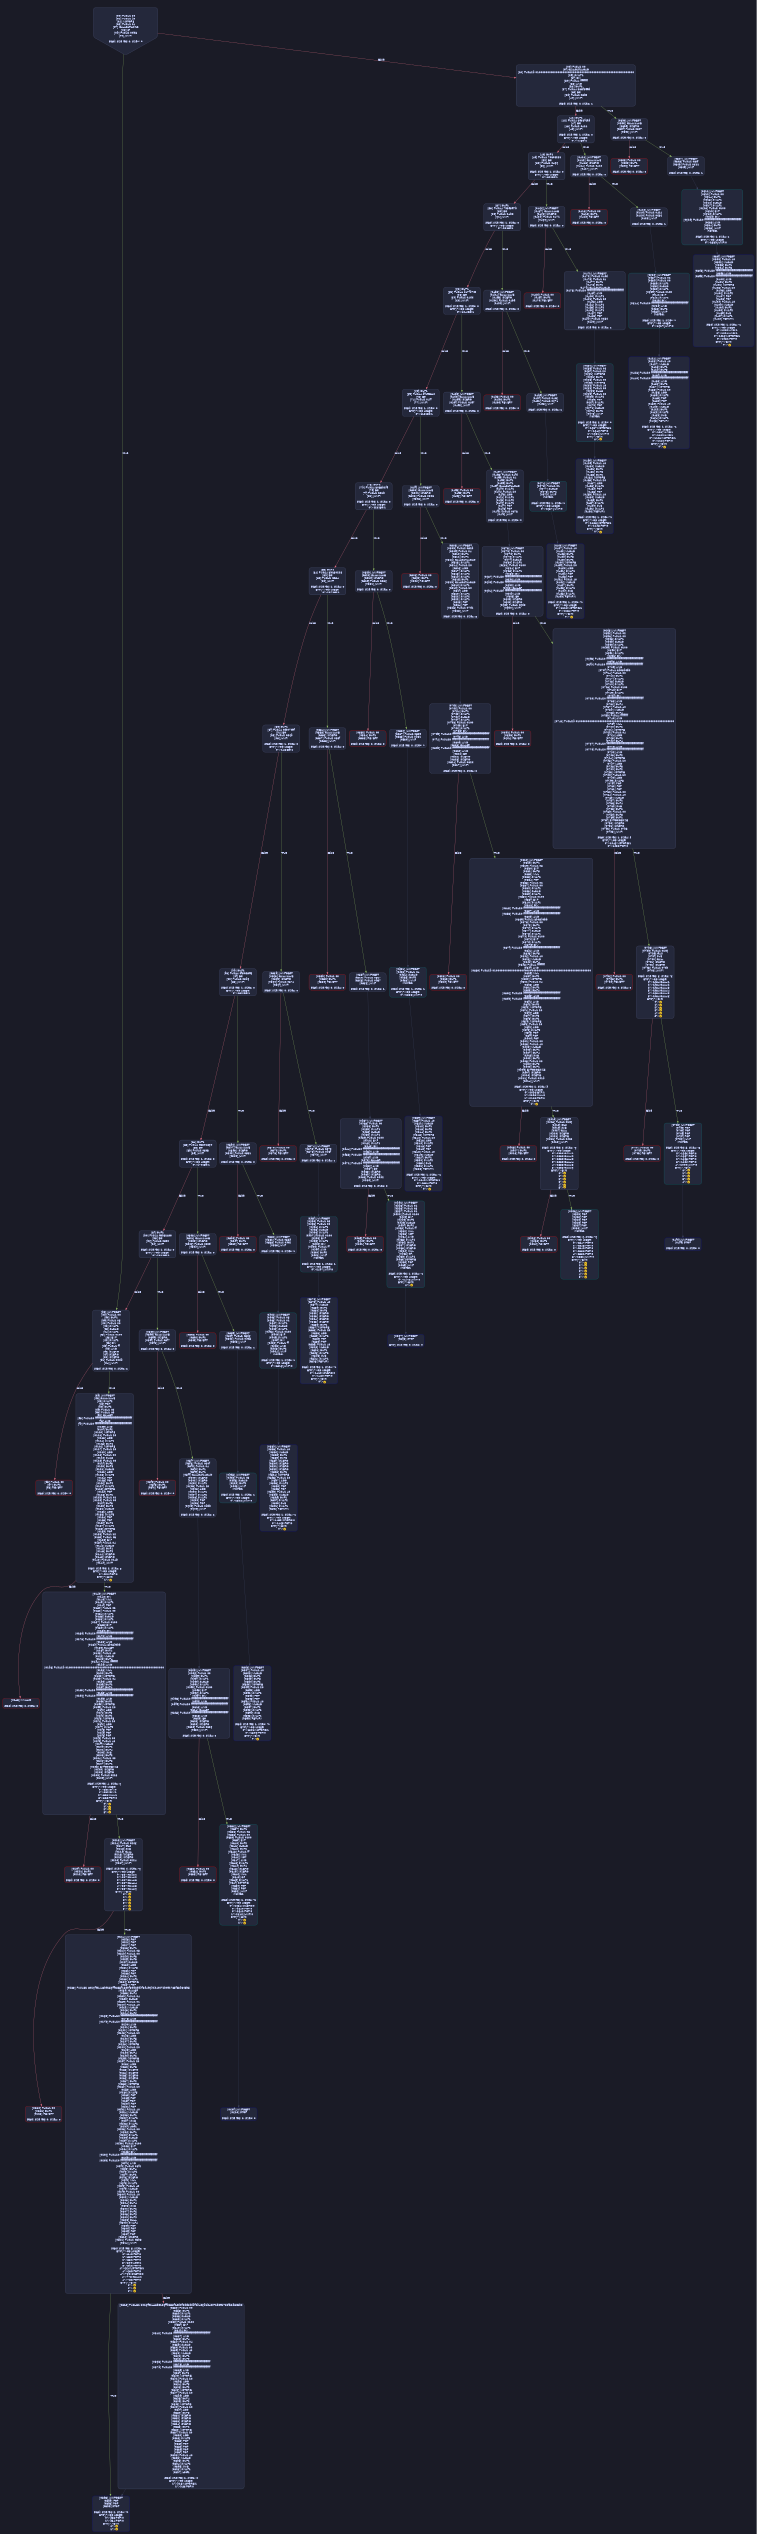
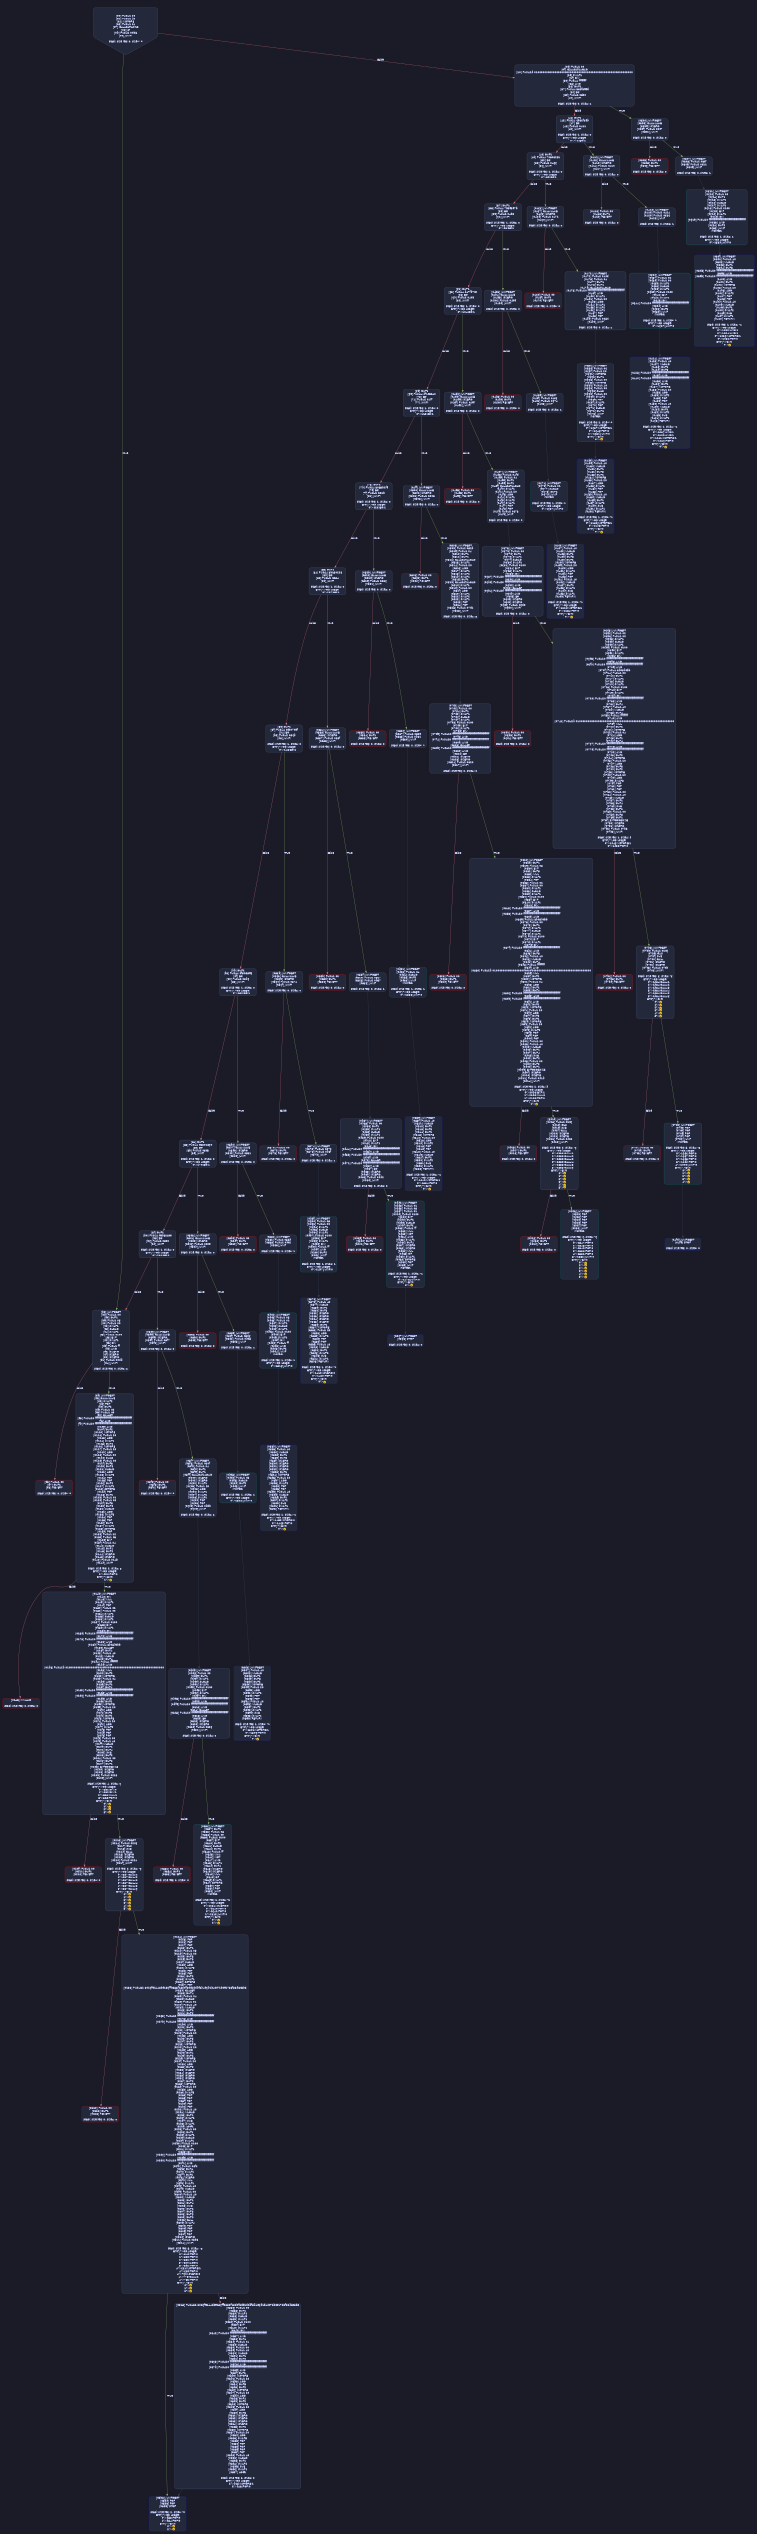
node "[0567] JUMPDEST [0568] STOP Entry size req: 0, sizeΔ: 0": label "[0567] JUMPDEST [0568] STOP Entry size req: 0, sizeΔ: 0" -> "[0567] JUMPDEST [0568] STOP Stack size req: 0, sizeΔ: 0"
node "[060f] JUMPDEST [0610] STOP Stack size req: 0, sizeΔ: 0": removed
